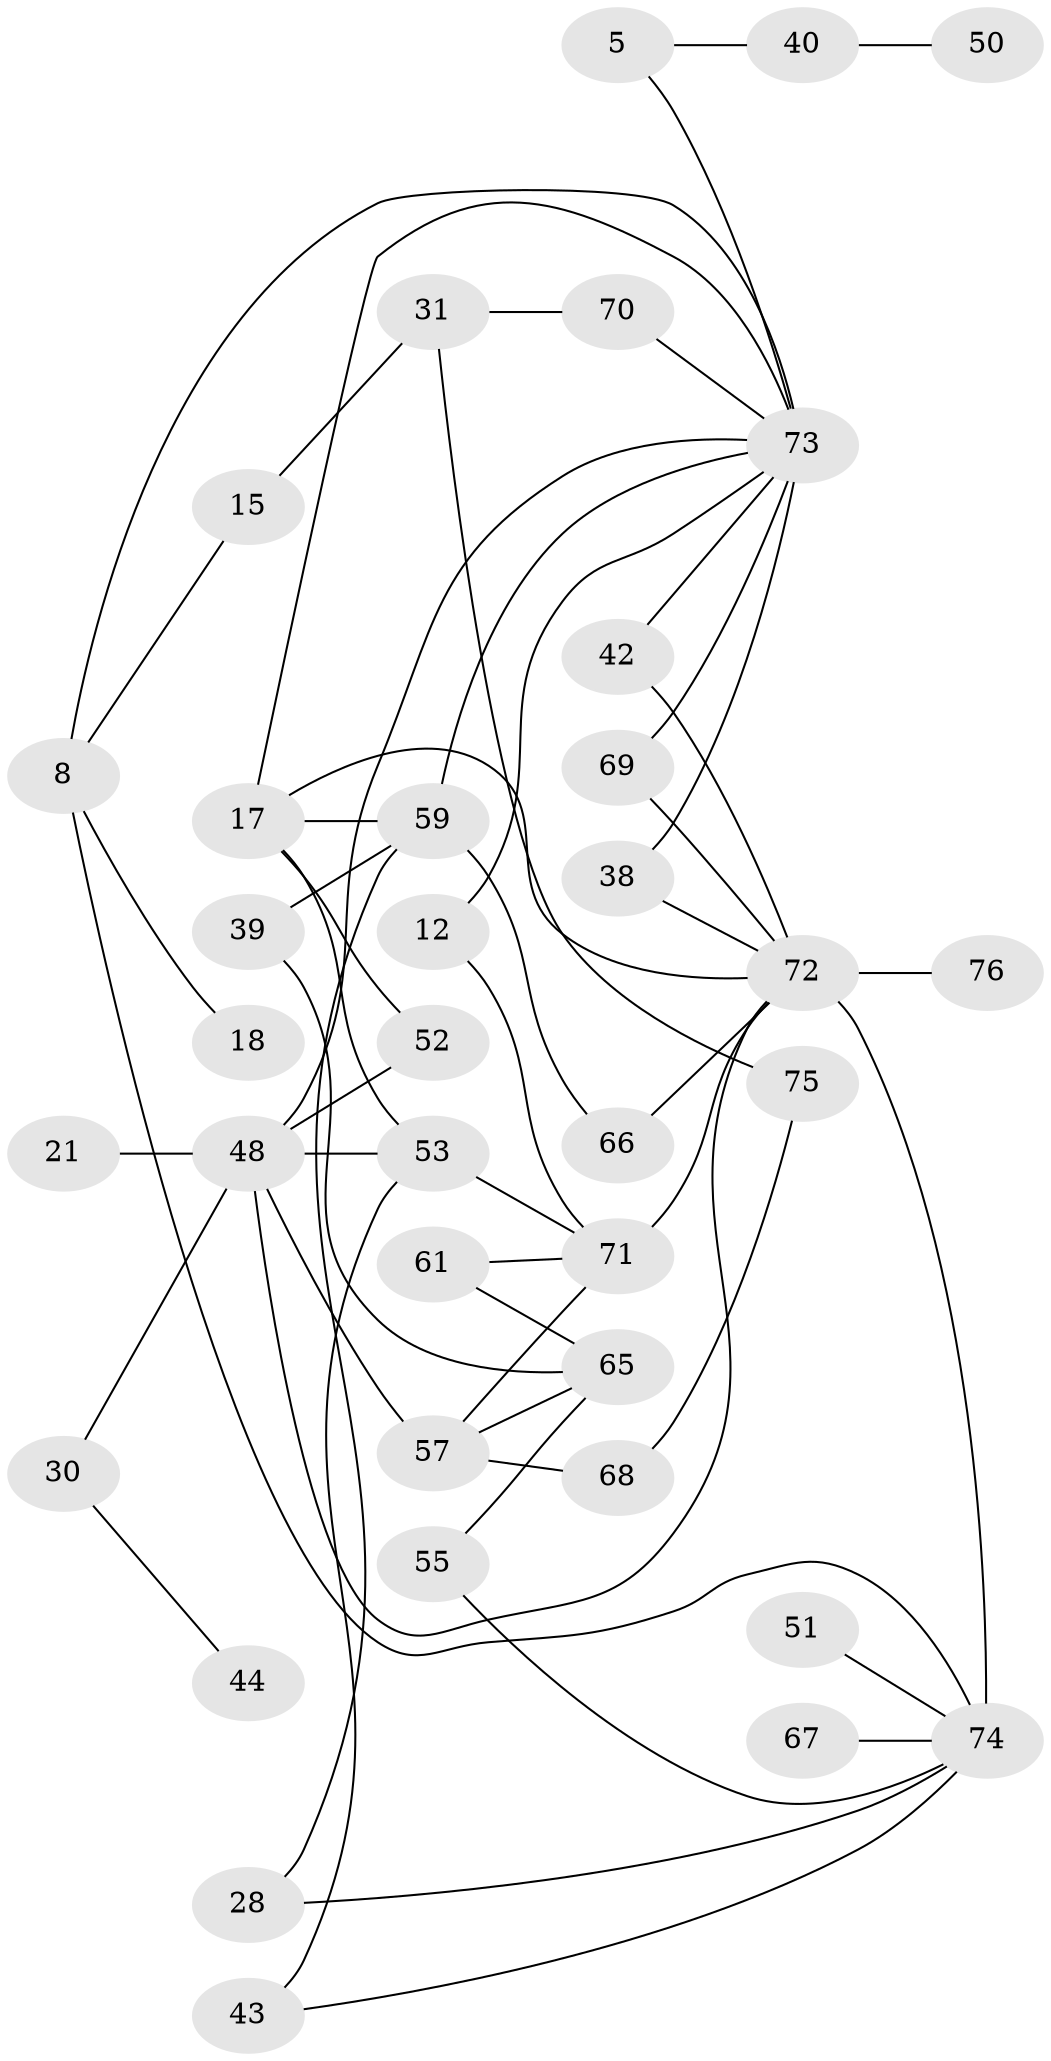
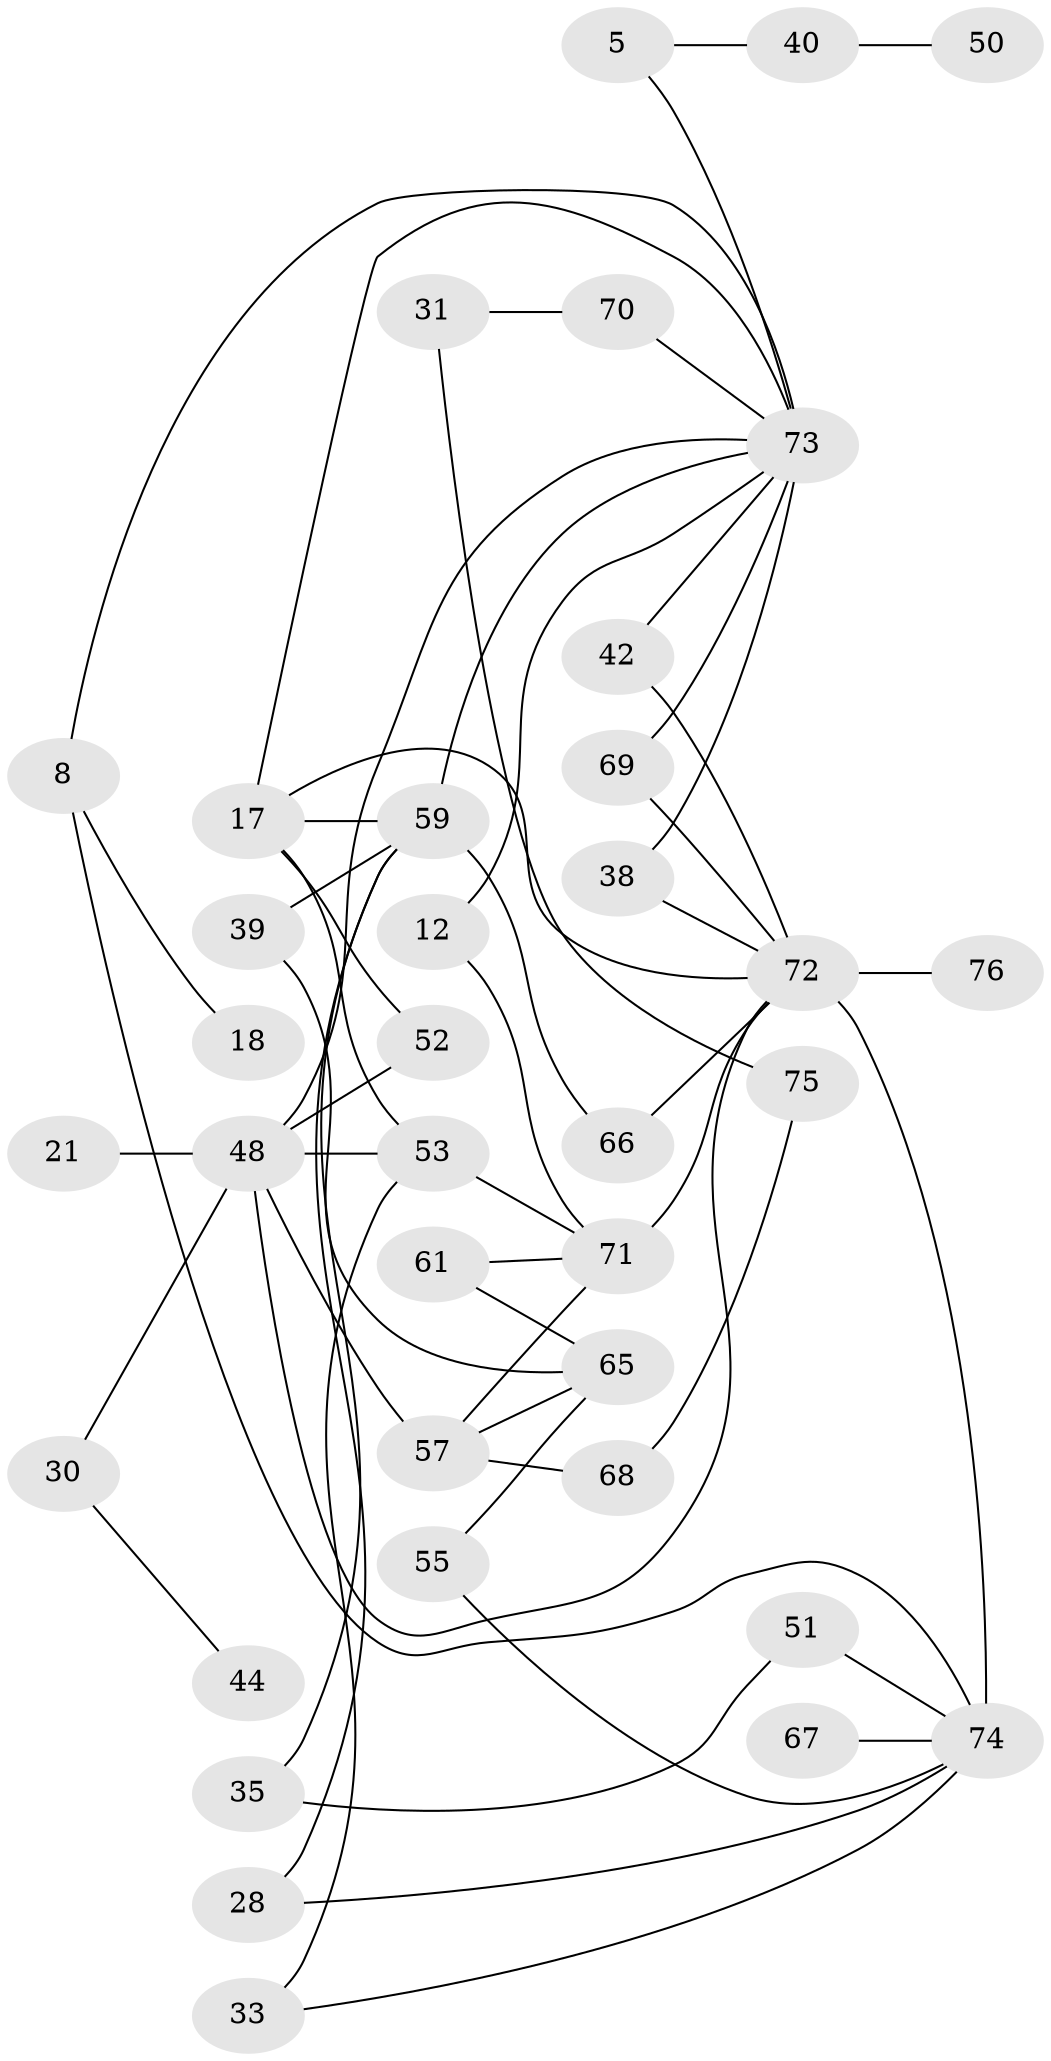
node "15": removed
node "35": added
node "43": label "43" -> "33"
